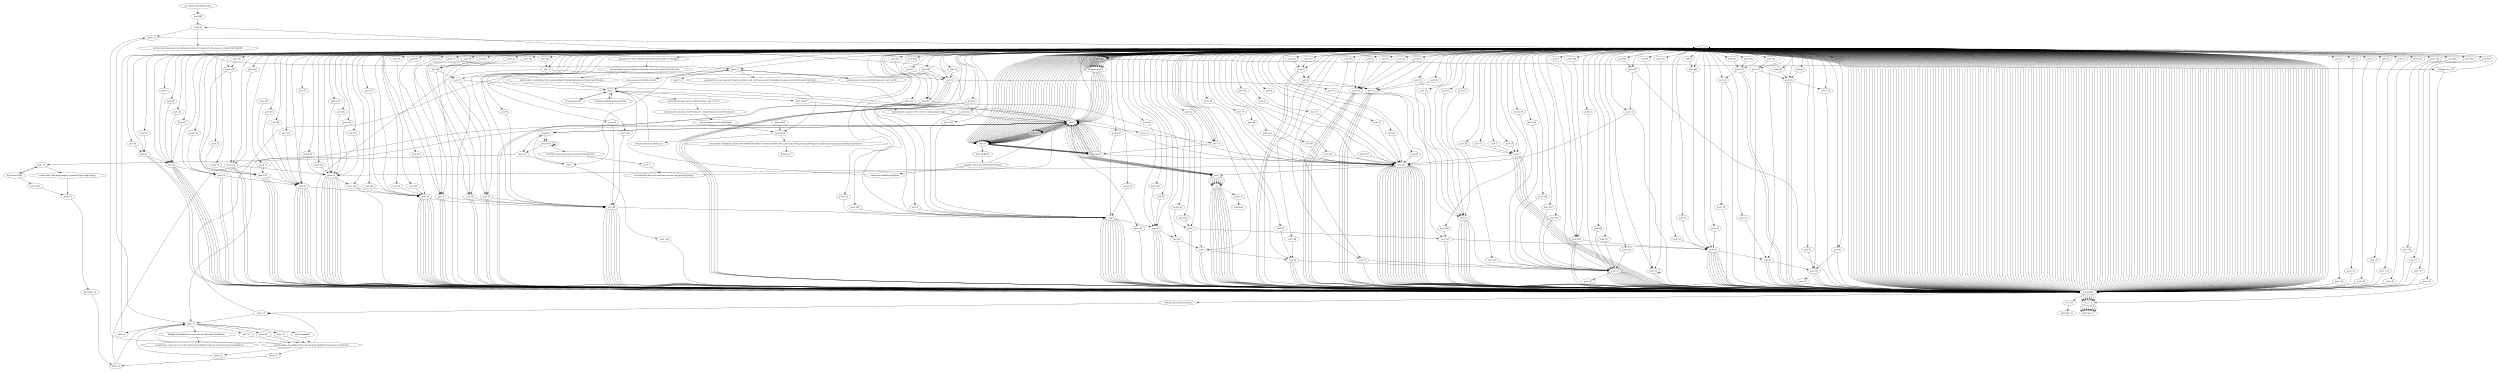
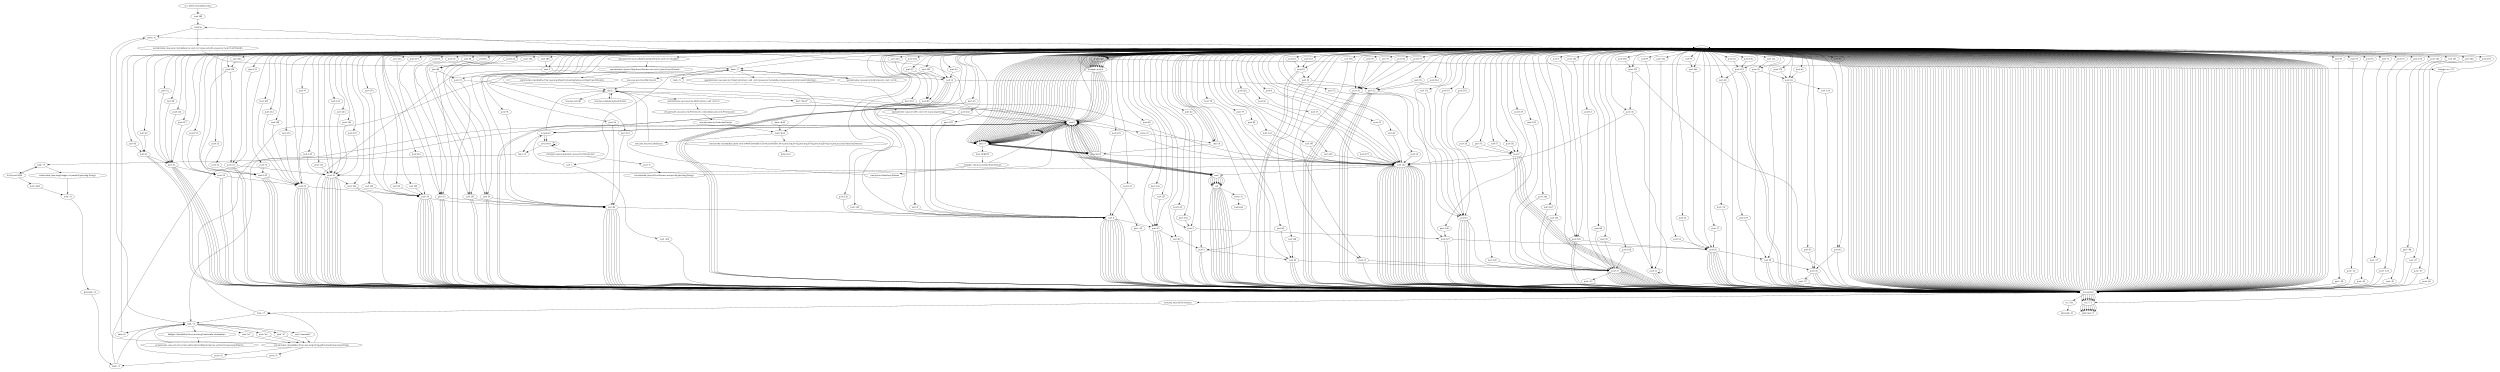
edge "load.r r6" -> "push -124": now "load.r r6" -> "push 100"
edge "new java.net.URL" -> "dup1.r": now "arrayread.r" -> "dup1.r"
edge "push 6" -> "push 122": added
edge "store.r r4" -> "push 1": removed
